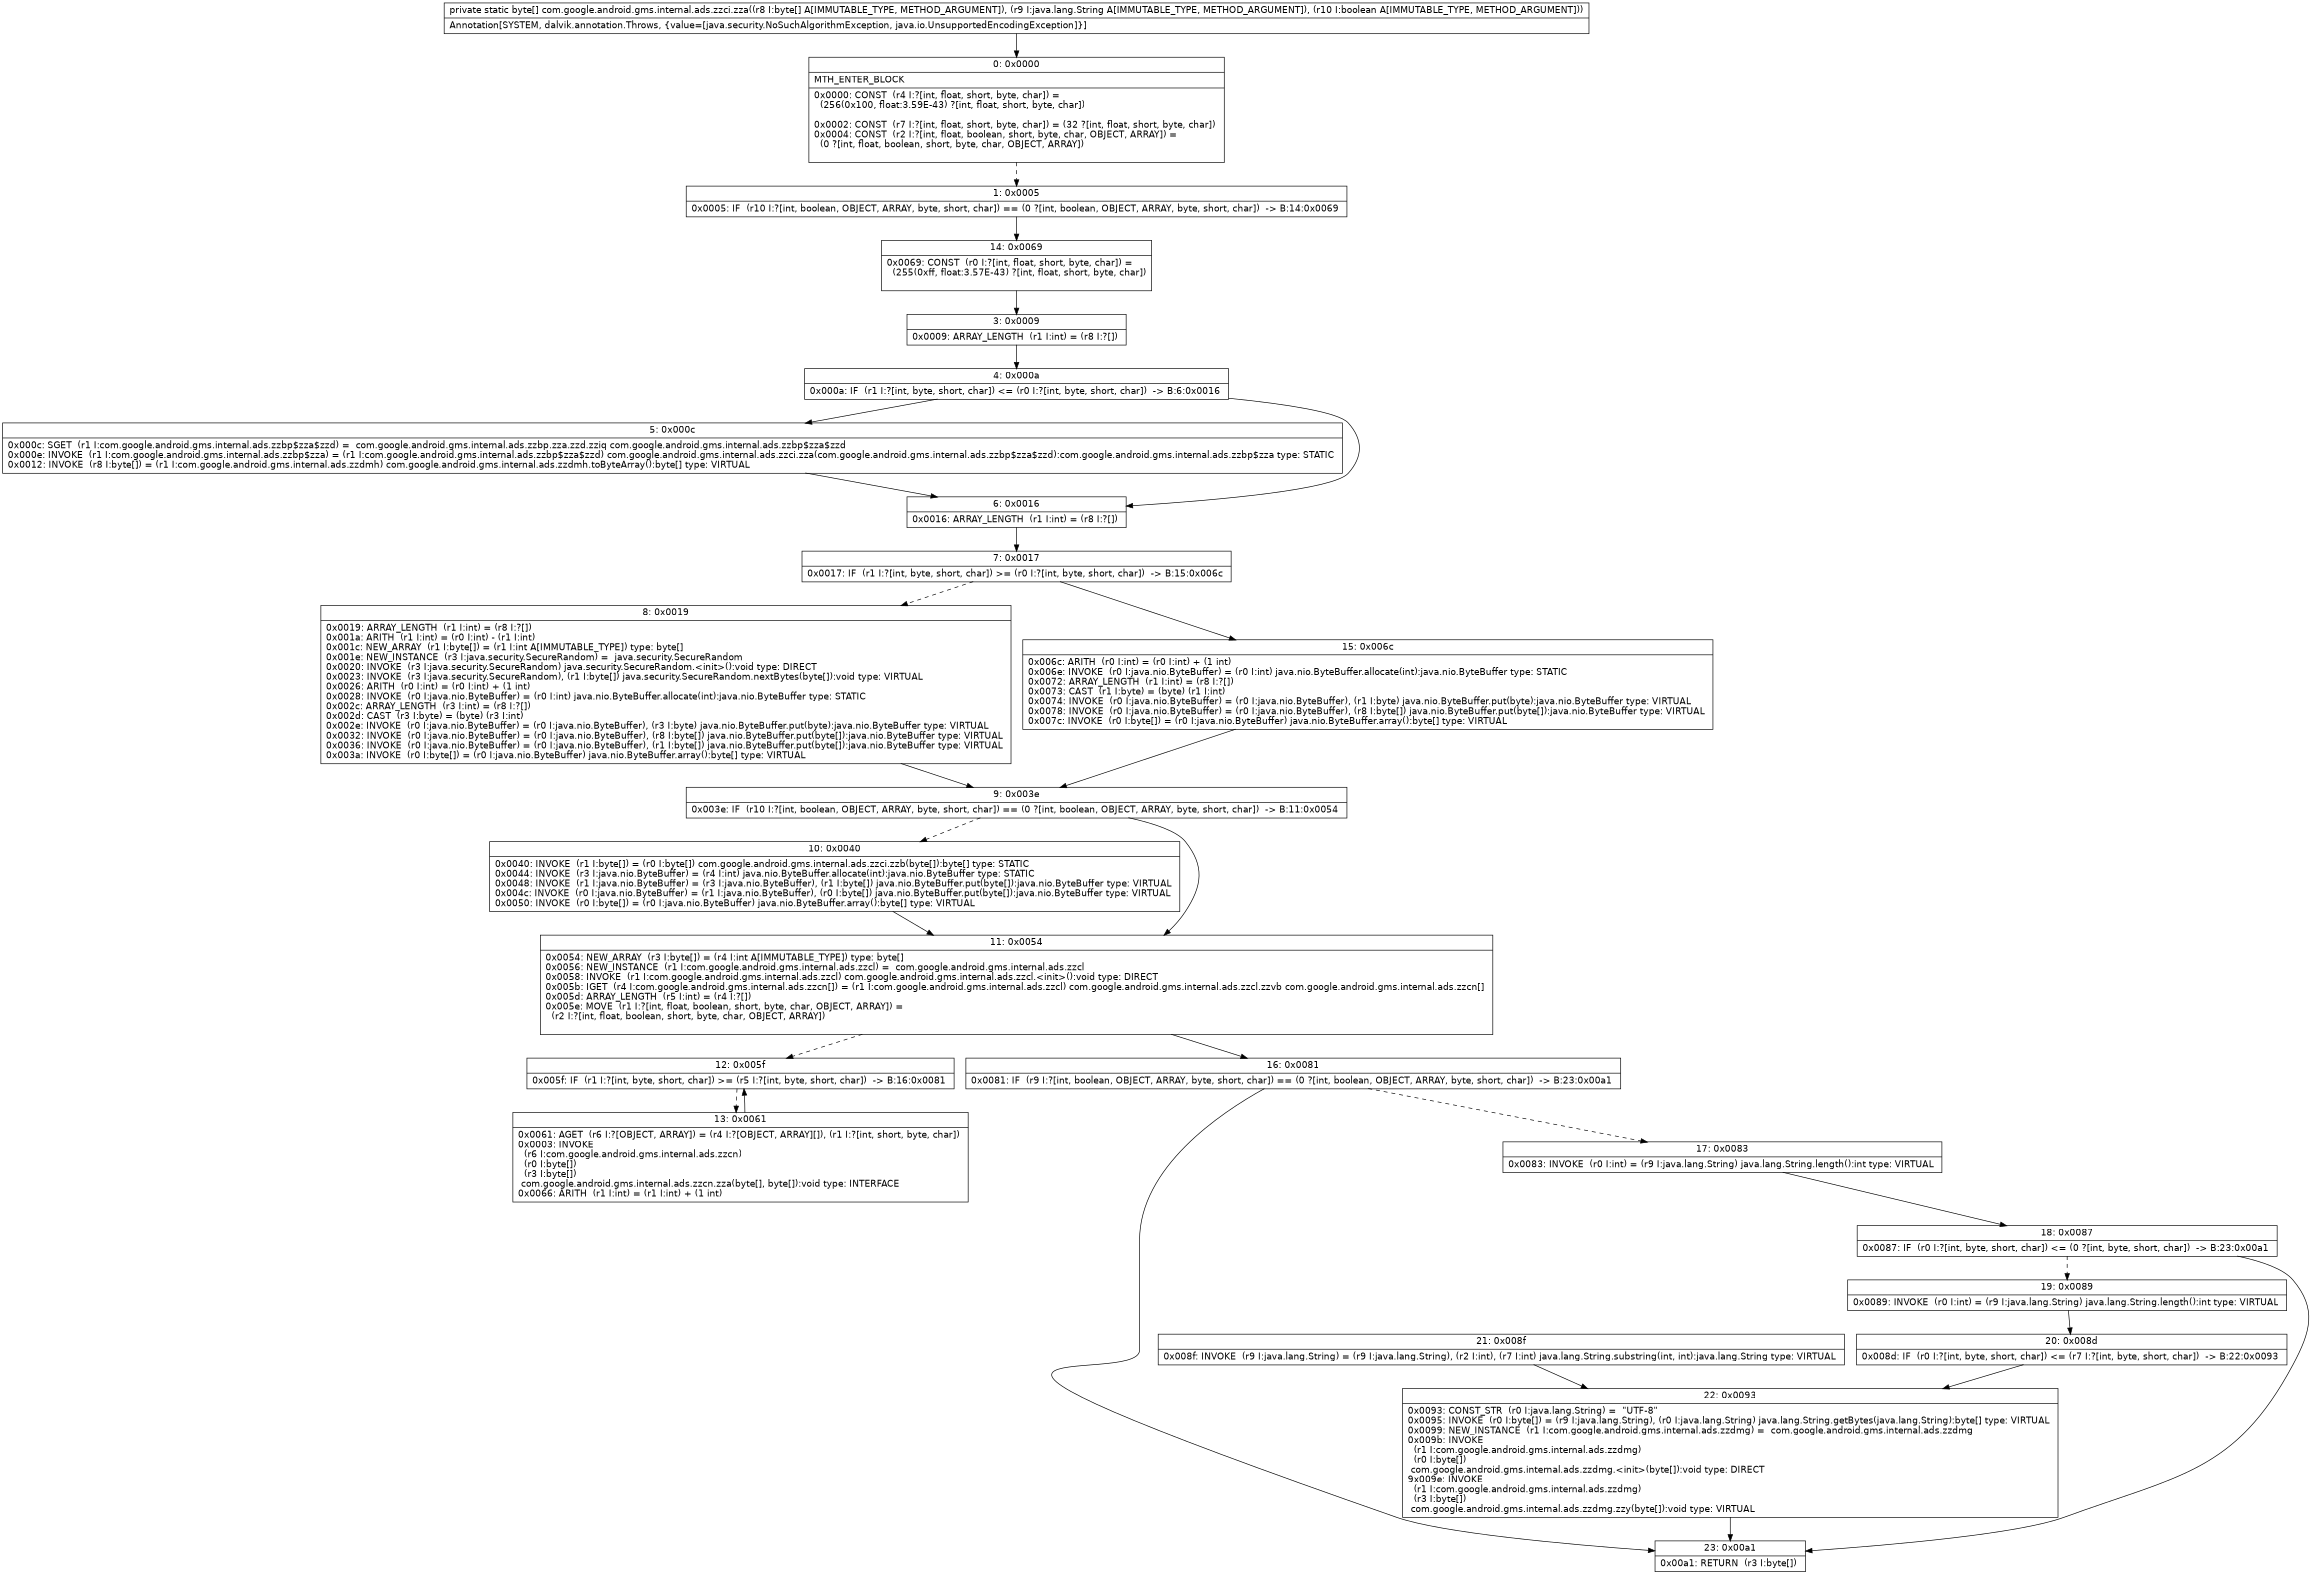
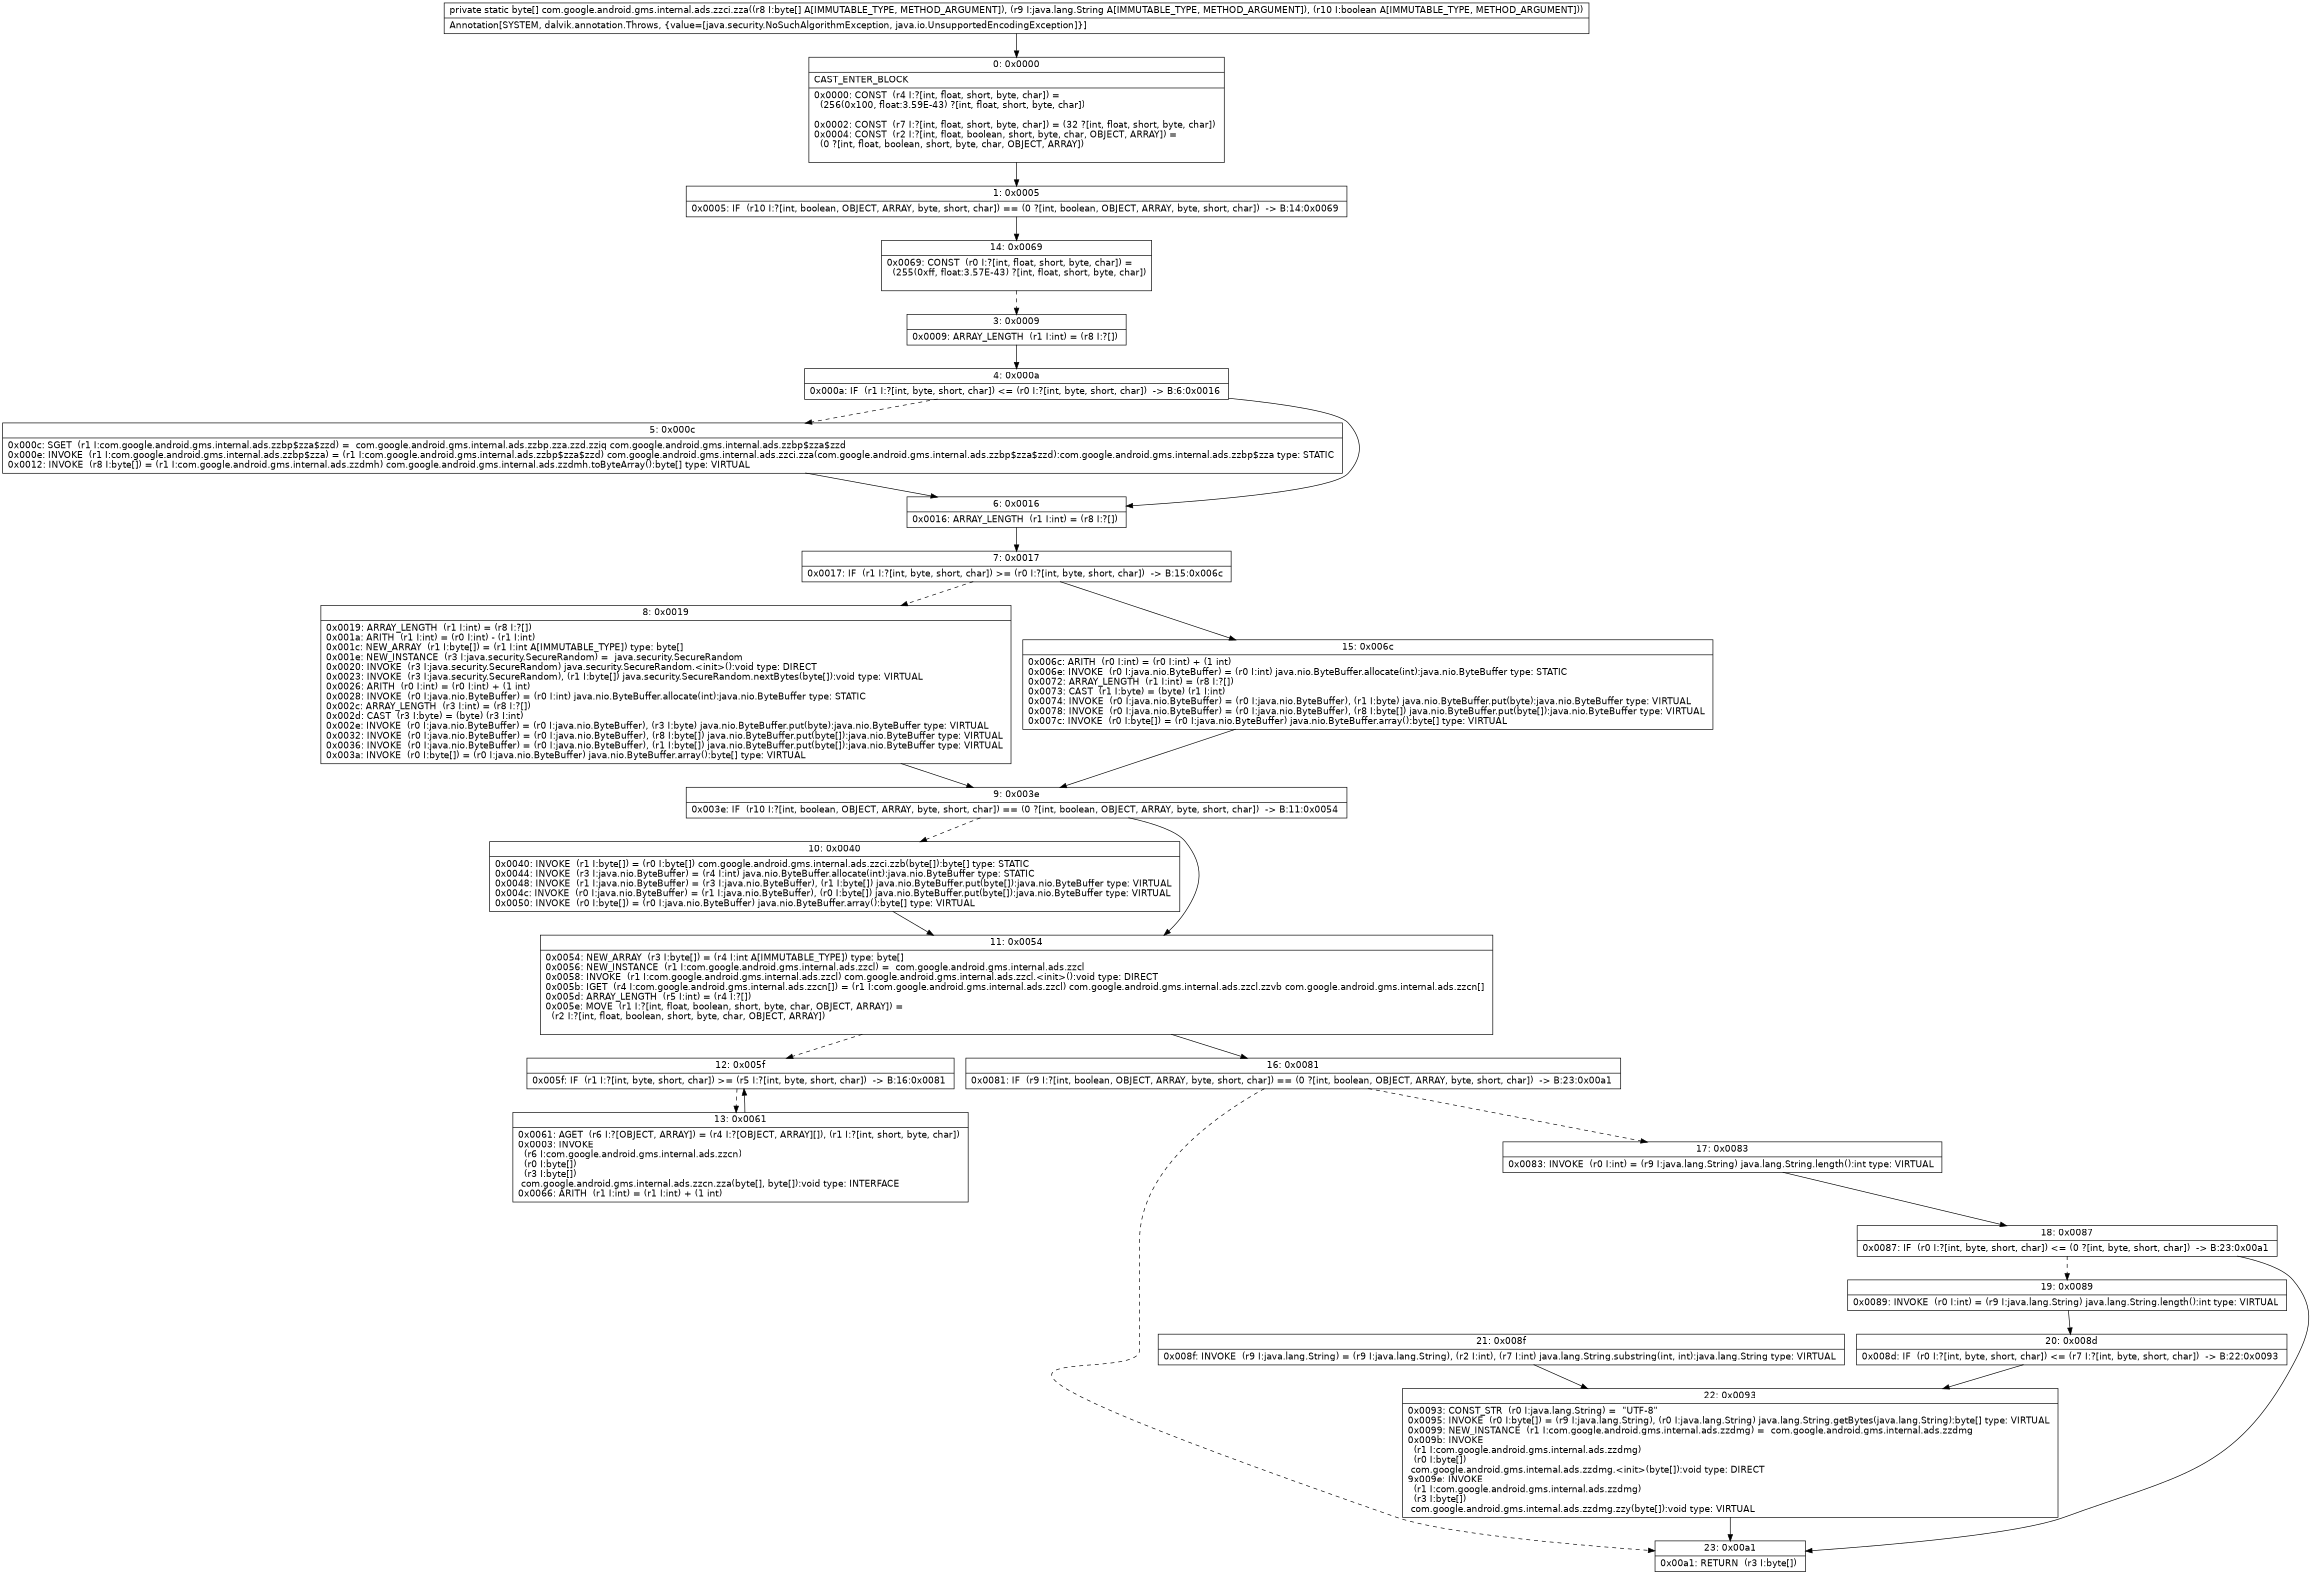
node "0: 0x0000": text "MTH_ENTER_BLOCK" -> "CAST_ENTER_BLOCK"
edge "0: 0x0000" -> "1: 0x0005": style dashed -> solid
edge "14: 0x0069" -> "3: 0x0009": style solid -> dashed
edge "4: 0x000a" -> "5: 0x000c": style solid -> dashed
edge "16: 0x0081" -> "23: 0x00a1": style solid -> dashed
